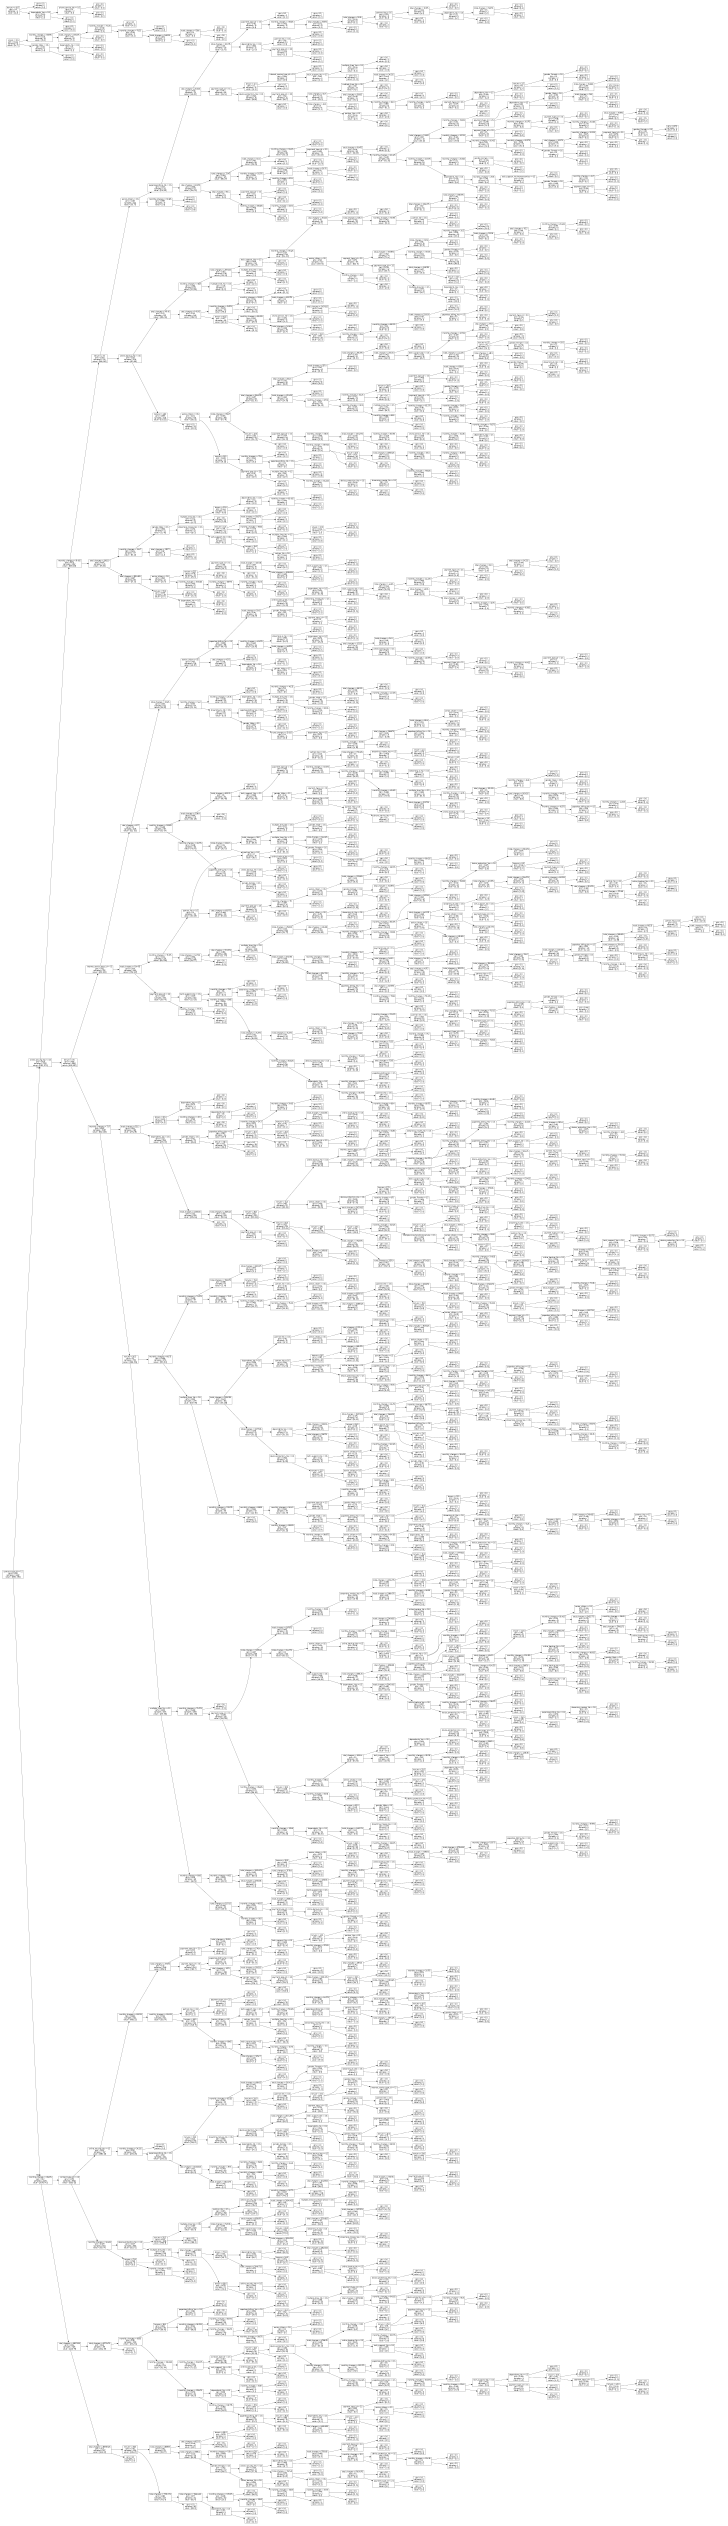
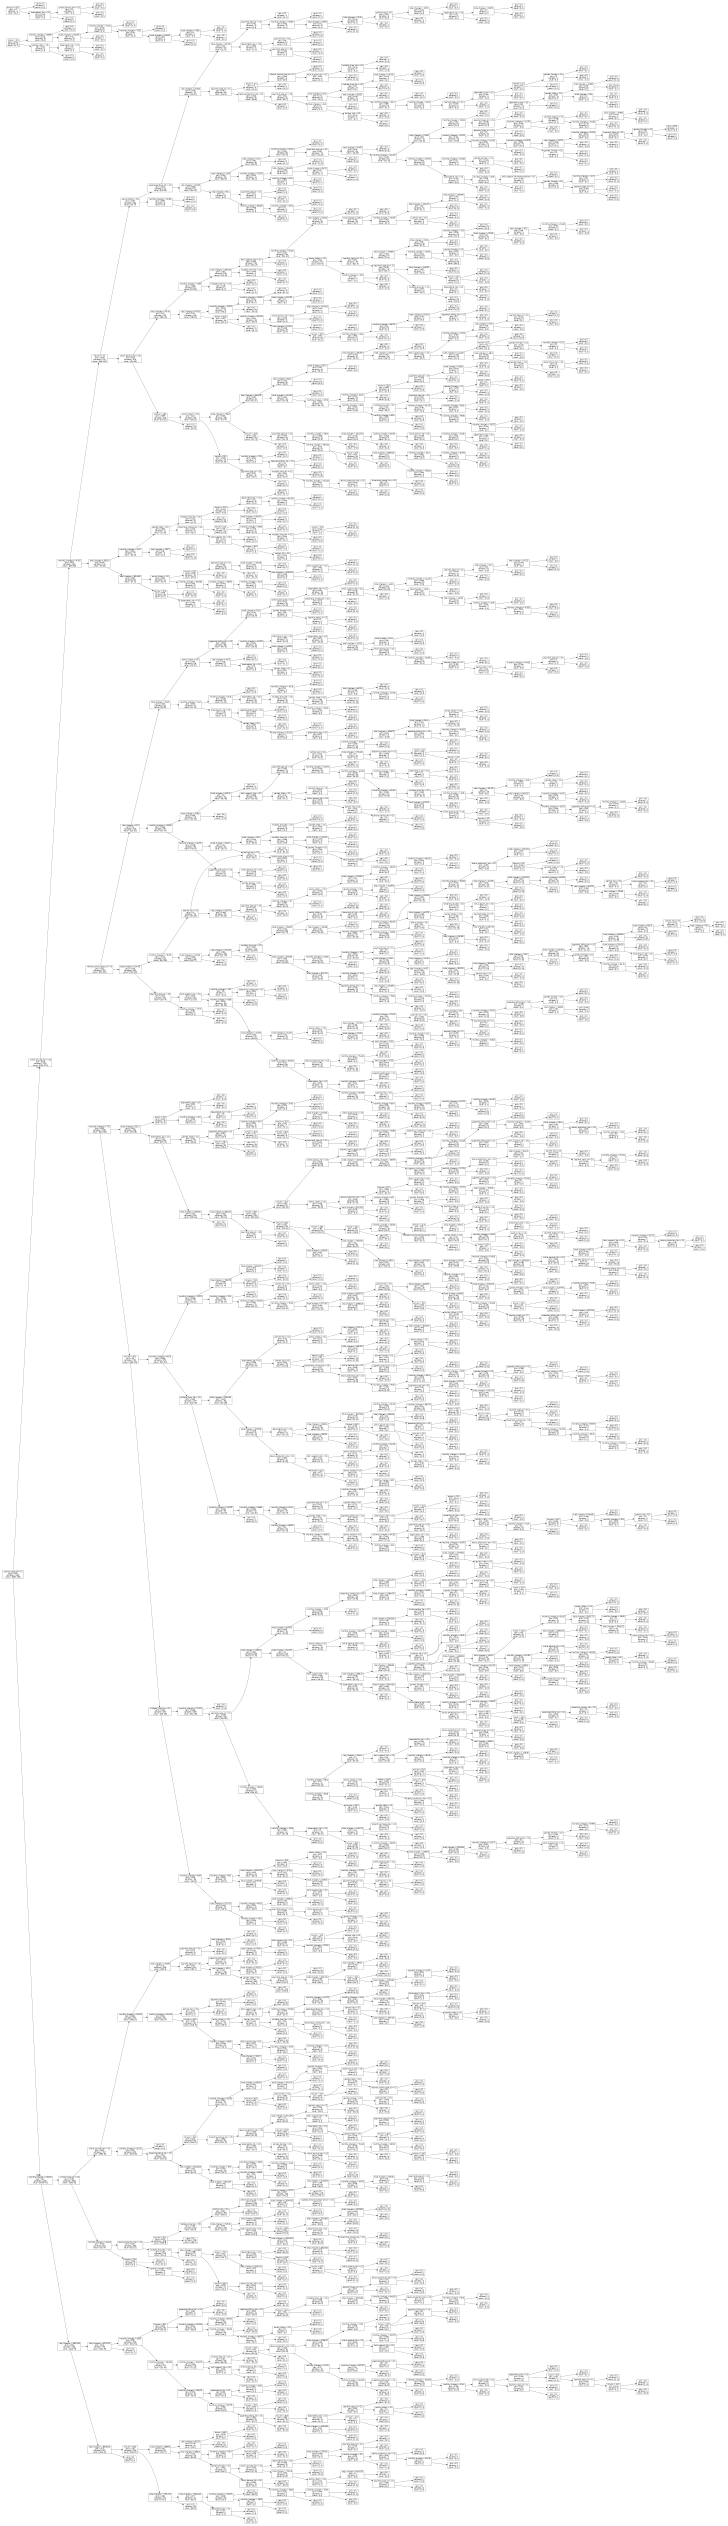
node "tenure <= 7.5 gini = 0.499 samples = 1850 value = [893, 957]": removed
node "tenure <= 53.5 gini = 0.428 samples = 71 value = [49, 22]": removed
